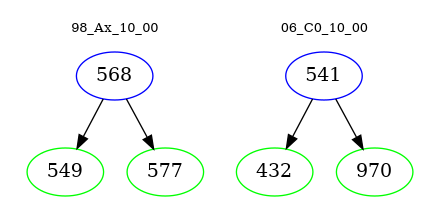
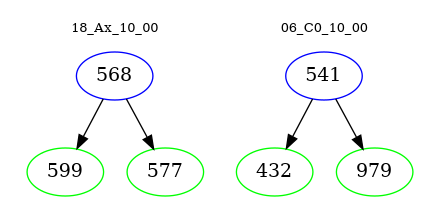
cluster "98_Ax_10_00": label "98_Ax_10_00" -> "18_Ax_10_00"
node "549": label "549" -> "599"
node "970": label "970" -> "979"
